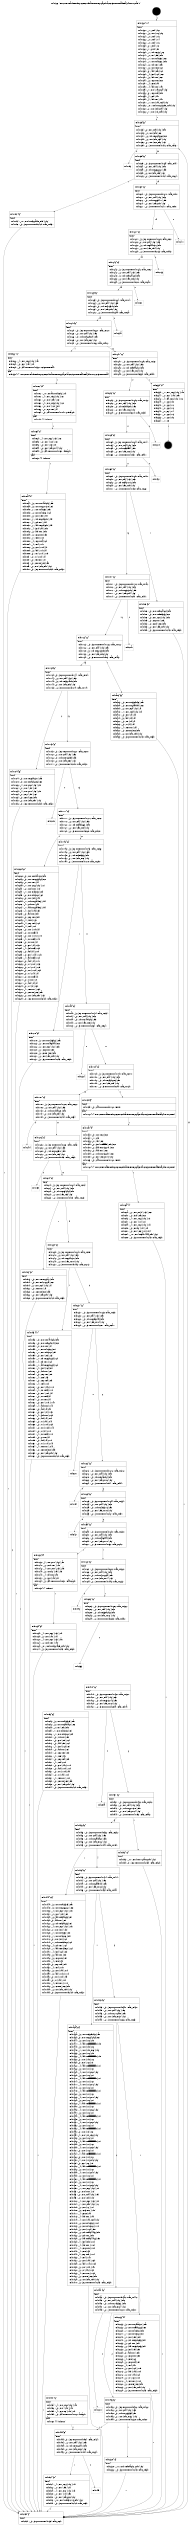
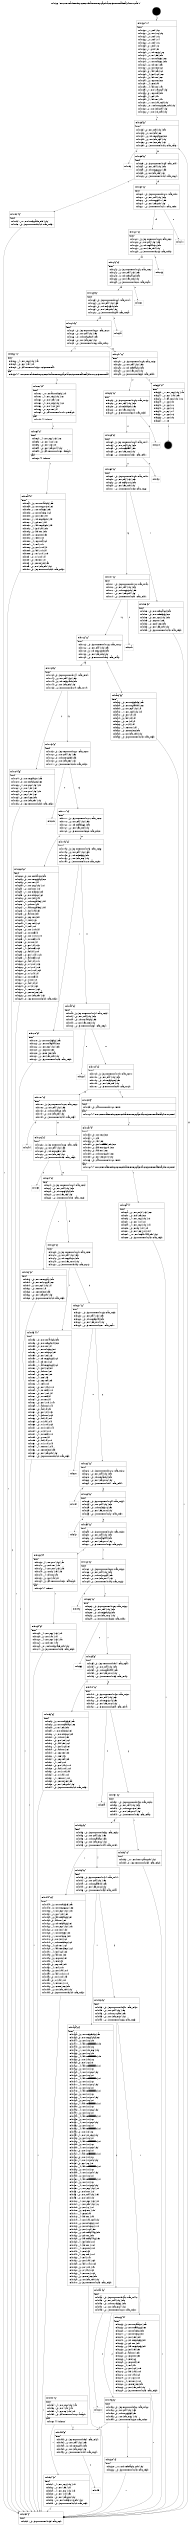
node "0x4018ff [28]": added
edge "0x4019df [28]" -> "0x401bc4 [30]": now "0x401bb4 [16]" -> "0x401bc4 [30]"
